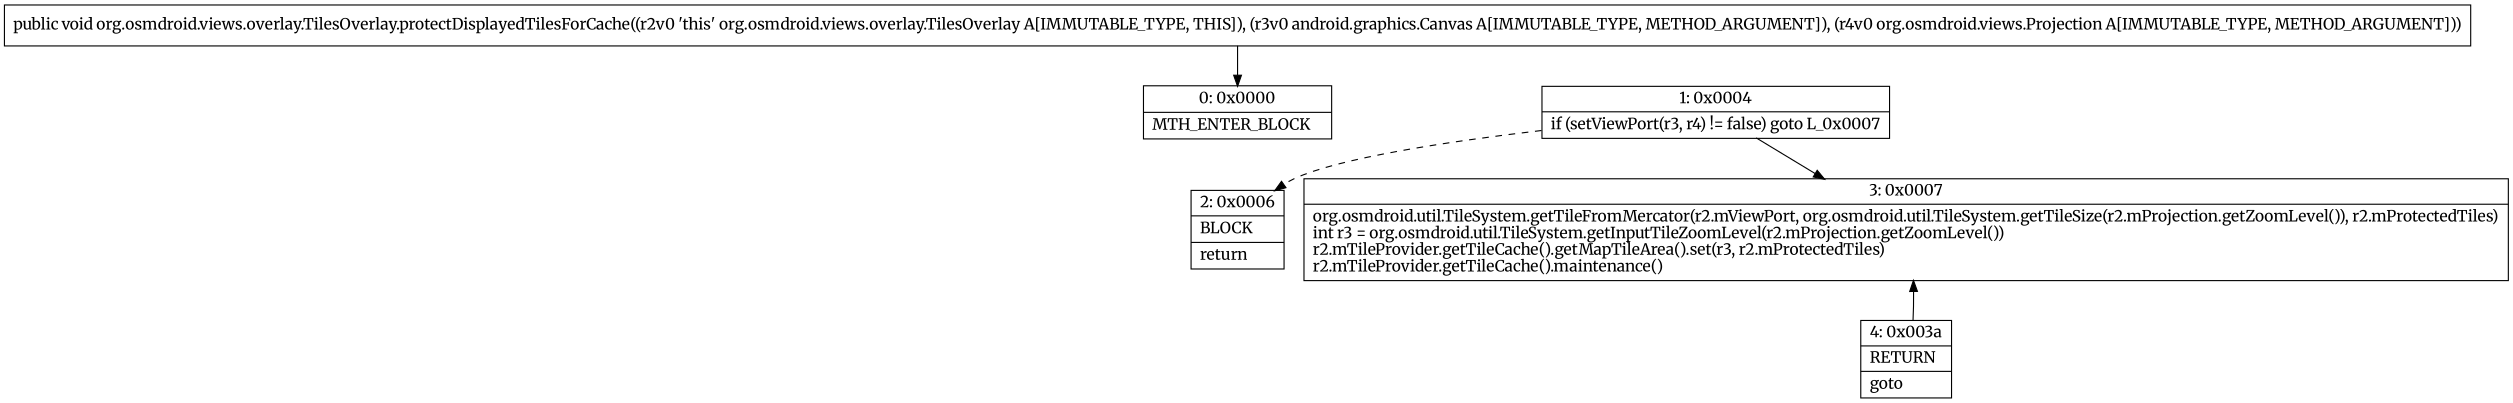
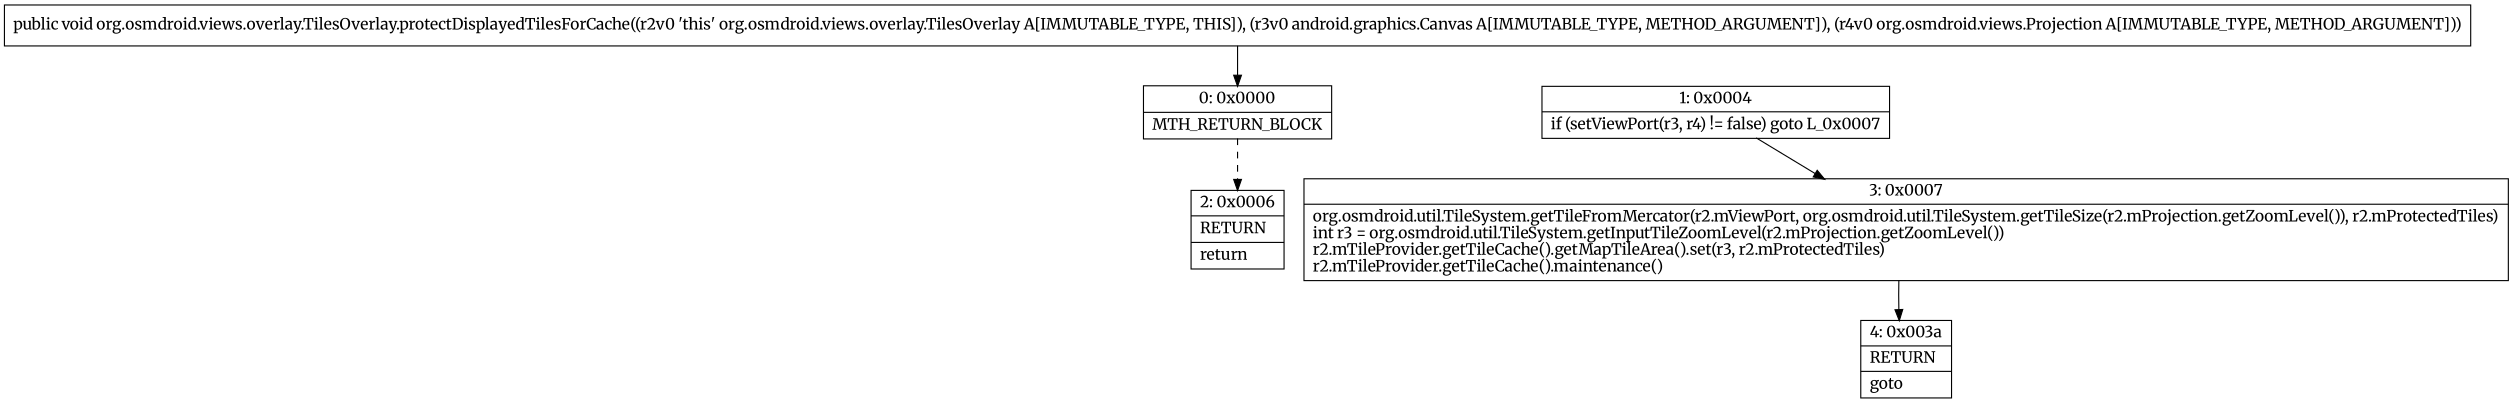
node "0: 0x0000": text "MTH_ENTER_BLOCK" -> "MTH_RETURN_BLOCK"
edge "1: 0x0004" -> "2: 0x0006": now "0: 0x0000" -> "2: 0x0006"
node "2: 0x0006": text "BLOCK" -> "RETURN"
edge "4: 0x003a" -> "3: 0x0007": reversed
